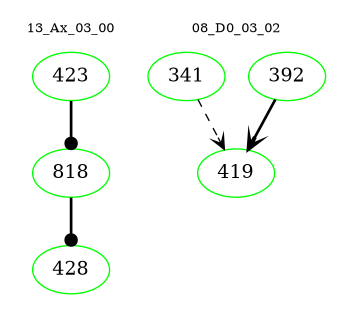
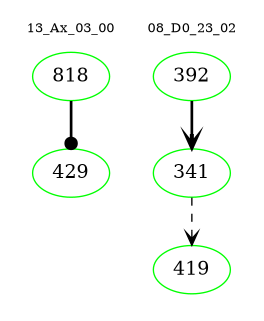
cluster "08_D0_03_02": label "08_D0_03_02" -> "08_D0_23_02"
node "423": removed
edge "392" -> "419": now "392" -> "341"
node "428": label "428" -> "429"
